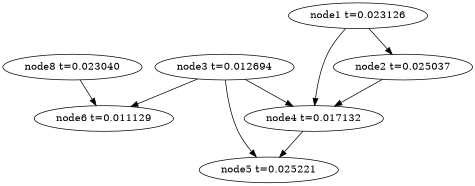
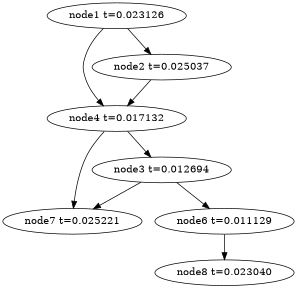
edge "node8 t=0.023040" -> "node6 t=0.011129": reversed
edge "node3 t=0.012694" -> "node4 t=0.017132": reversed
node "node5 t=0.025221": label "node5 t=0.025221" -> "node7 t=0.025221"
